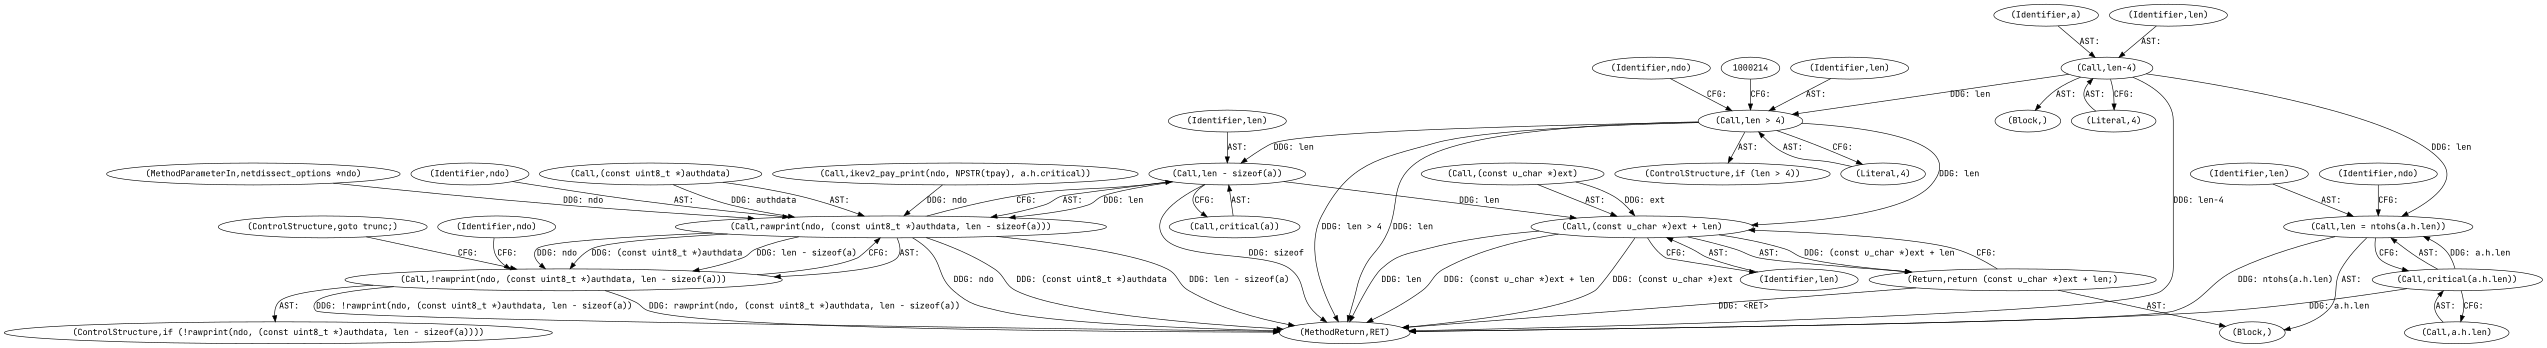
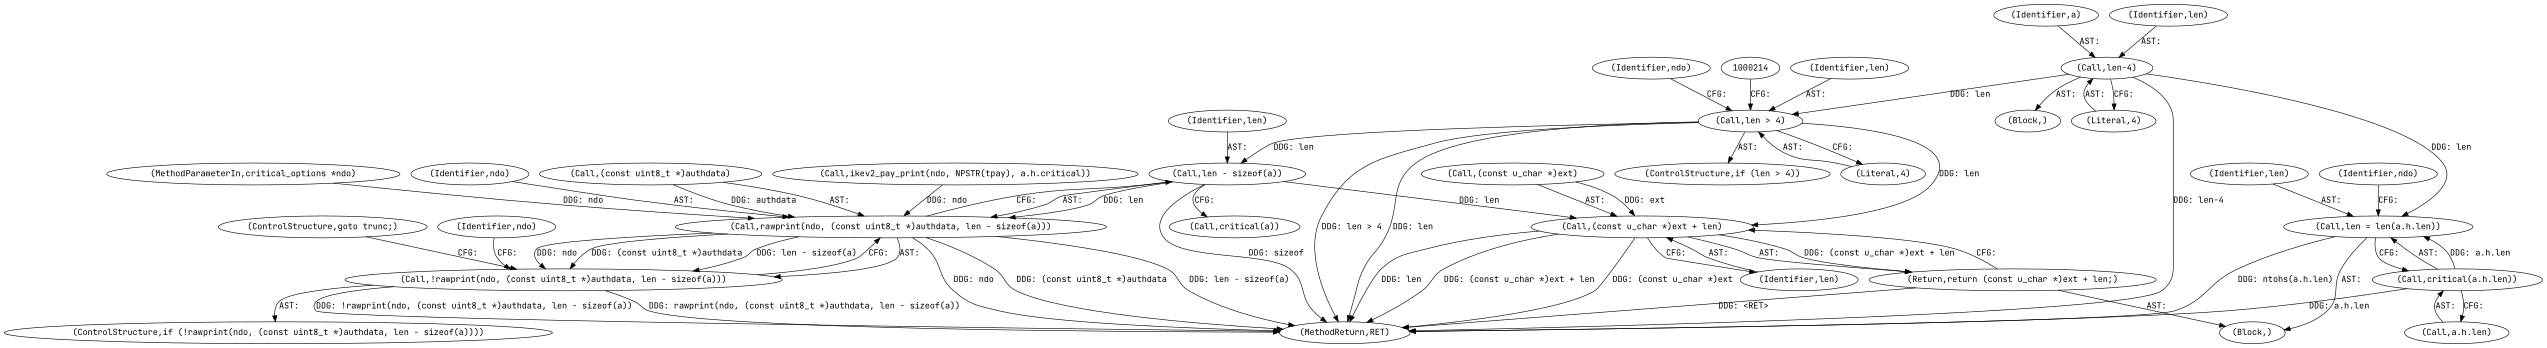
node "(MethodParameterIn,netdissect_options *ndo)": label "(MethodParameterIn,netdissect_options *ndo)" -> "(MethodParameterIn,critical_options *ndo)"
edge "(Call,critical(a))" -> "(Call,len - sizeof(a))": removed, label "AST:"
node "(Call,len = ntohs(a.h.len))": label "(Call,len = ntohs(a.h.len))" -> "(Call,len = len(a.h.len))"
